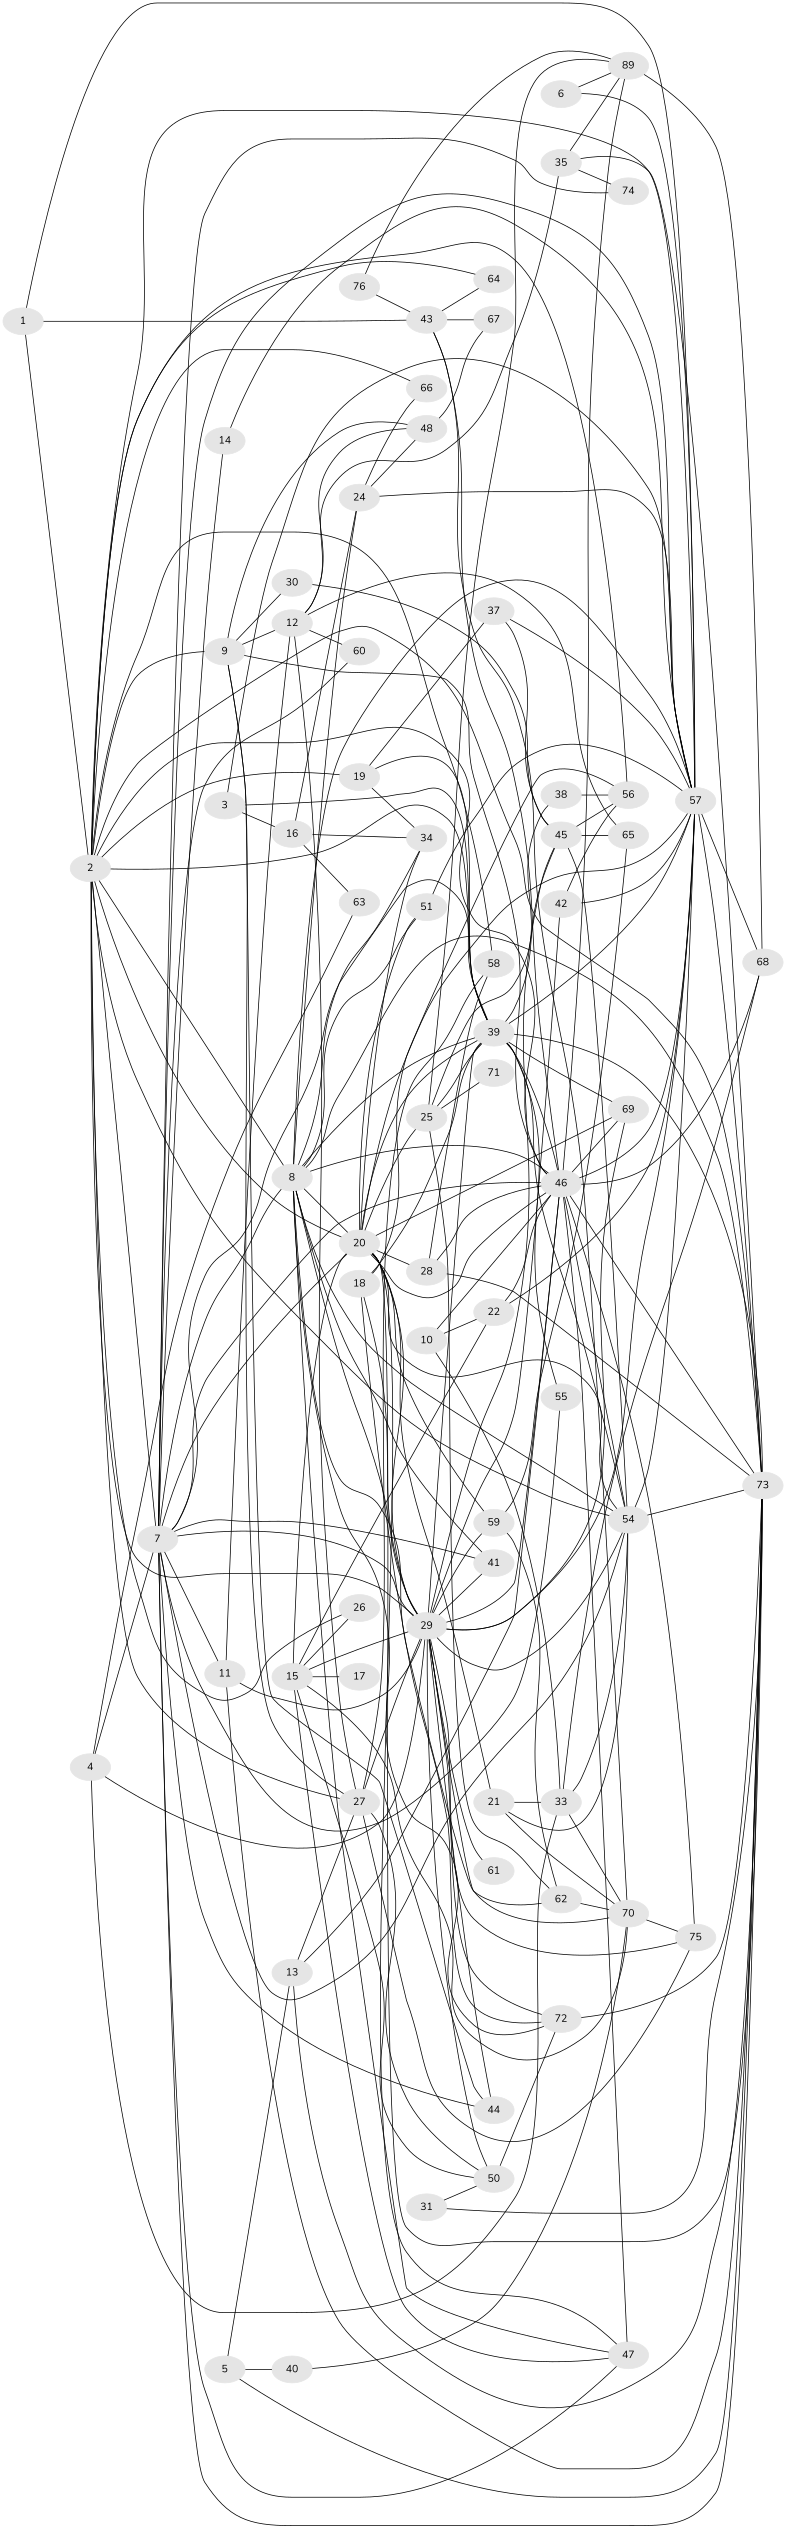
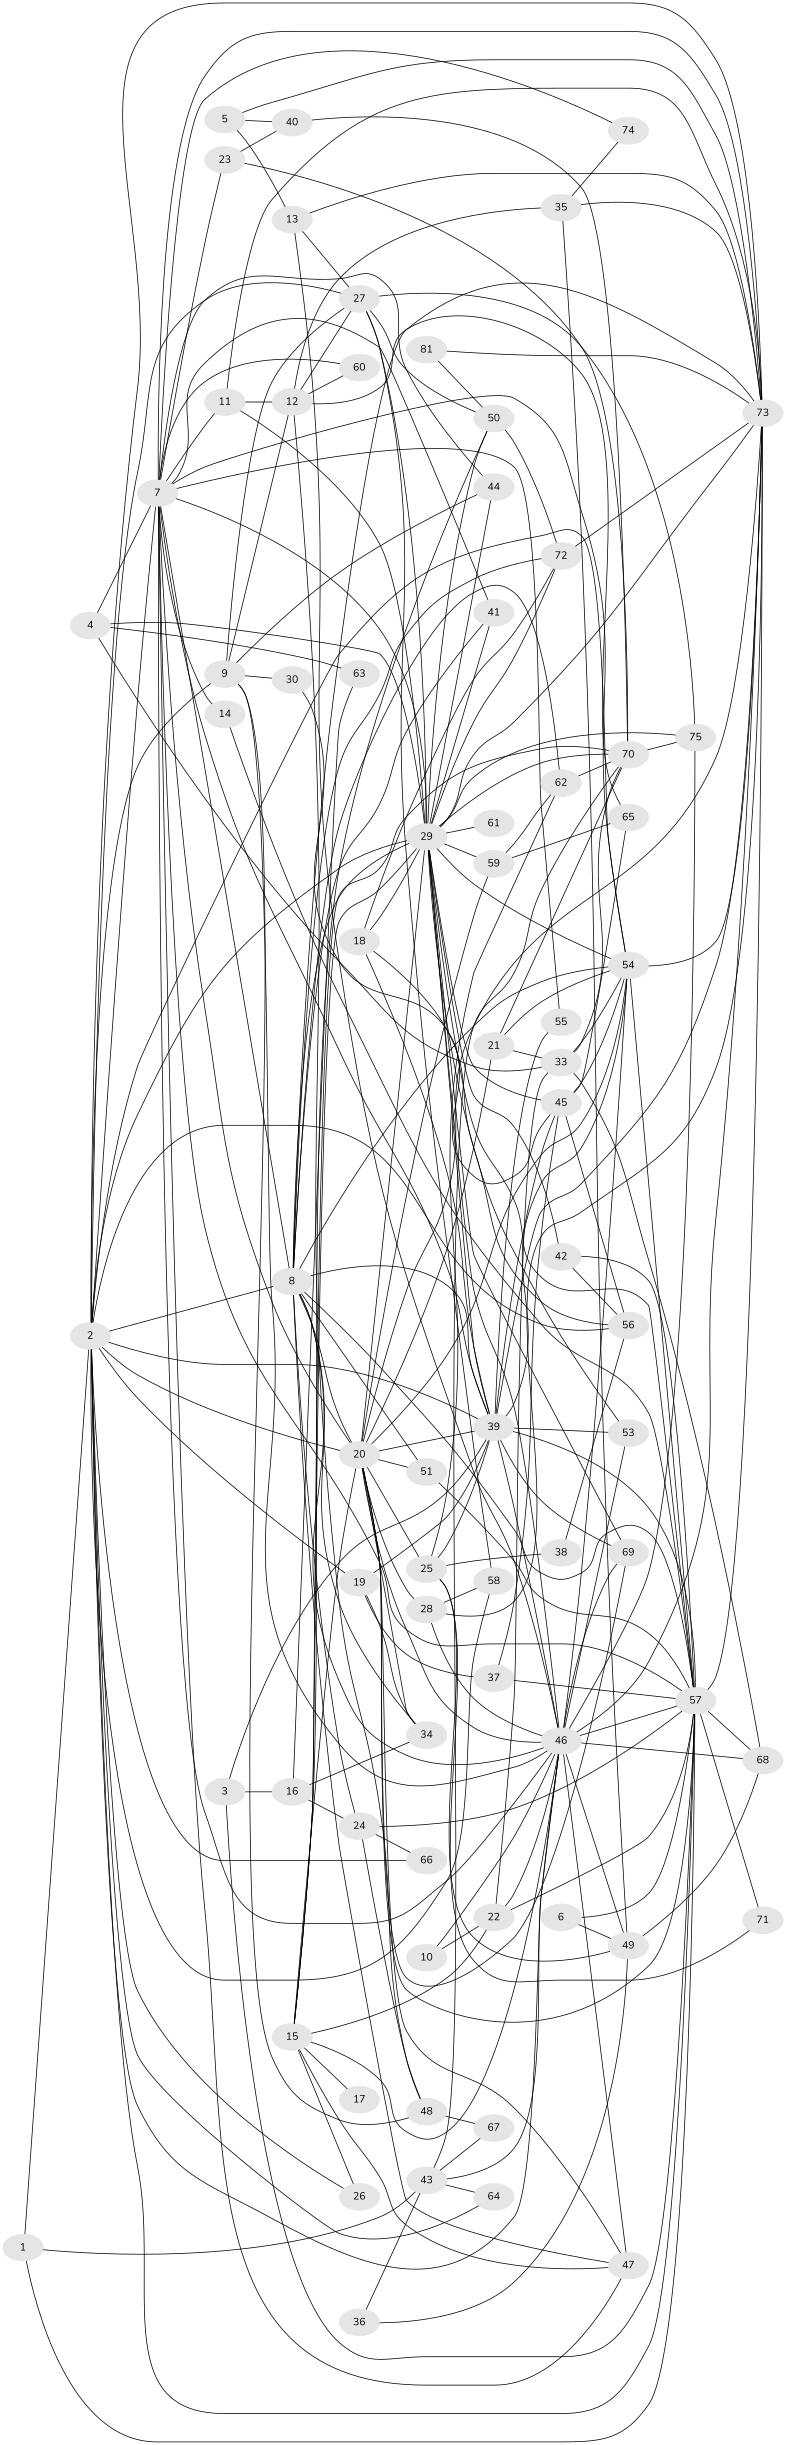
node "89": label "89" -> "49"
node "23": added
node "76": label "76" -> "36"
edge "73" -- "29": added
node "53": added
edge "10" -- "33": now "22" -- "33"
edge "57" -- "71": added
edge "46" -- "15": added
node "31": label "31" -> "81"
